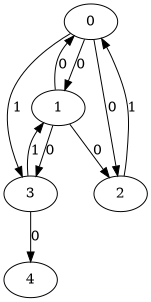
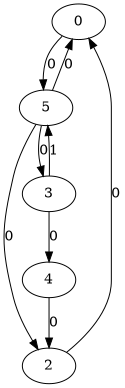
edge "0" -> "3": removed, label "1"
edge "0" -> "2": now "4" -> "2"
node "1": label "1" -> "5"
edge "2" -> "0": label "1" -> "0"
